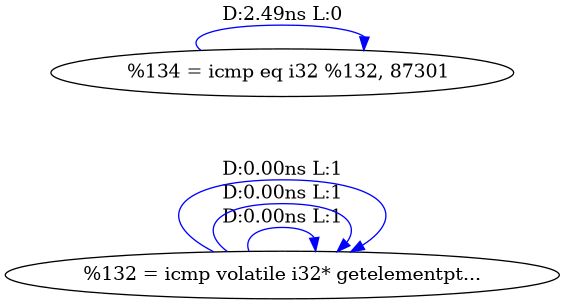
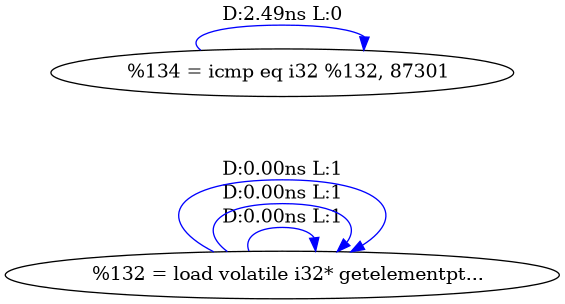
node "%132 = icmp volatile i32* getelementpt...": label "%132 = icmp volatile i32* getelementpt..." -> "%132 = load volatile i32* getelementpt..."
